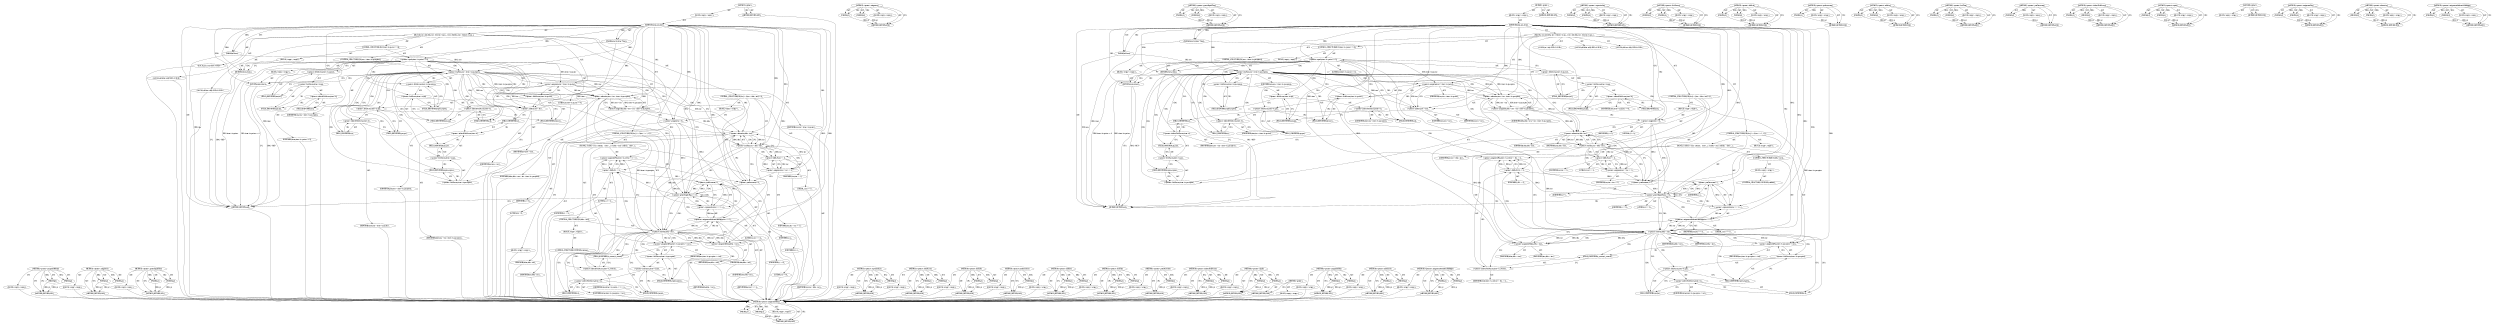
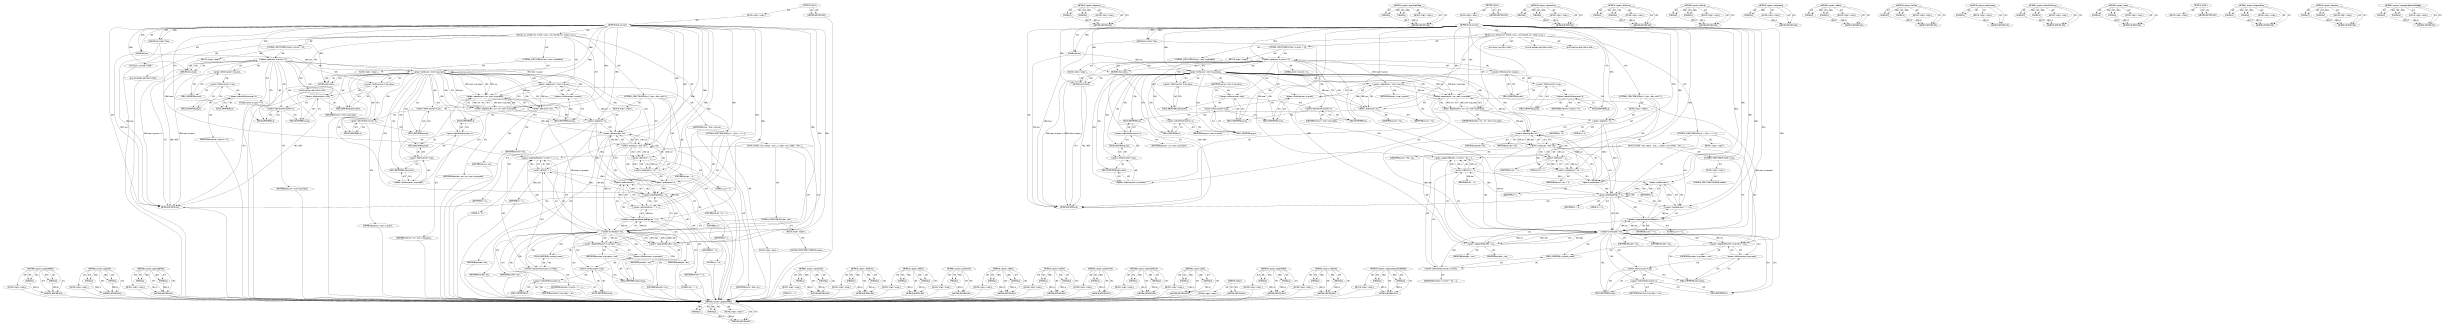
edge "(<operator>.shiftLeft,1LL << i)" -> "(IDENTIFIER,i,1LL << i)": label "AST: " -> "DDG: incr"
edge "(<operator>.shiftLeft,1 << i)" -> "(LITERAL,1,1 << i)": removed, label "AST:"
edge "(<operator>.shiftLeft,1 << i)" -> "(IDENTIFIER,i,1 << i)": label "AST: " -> "DDG: timer"
